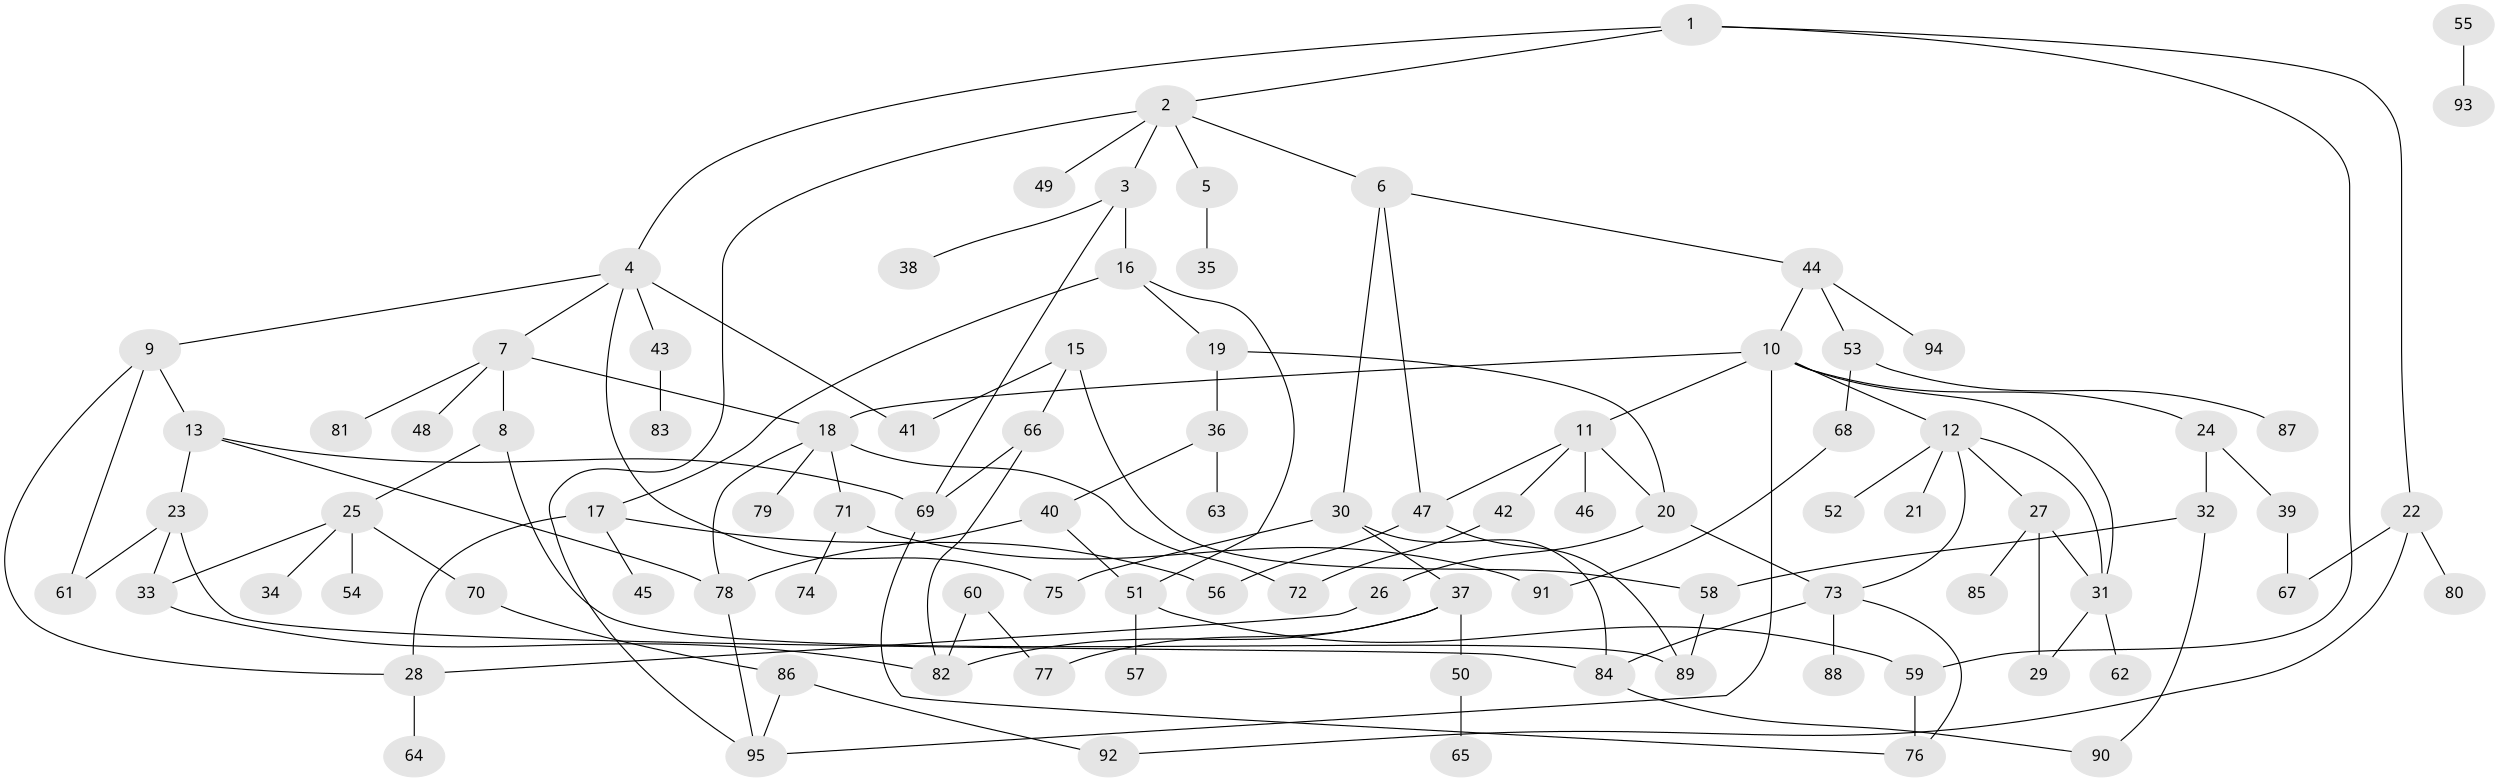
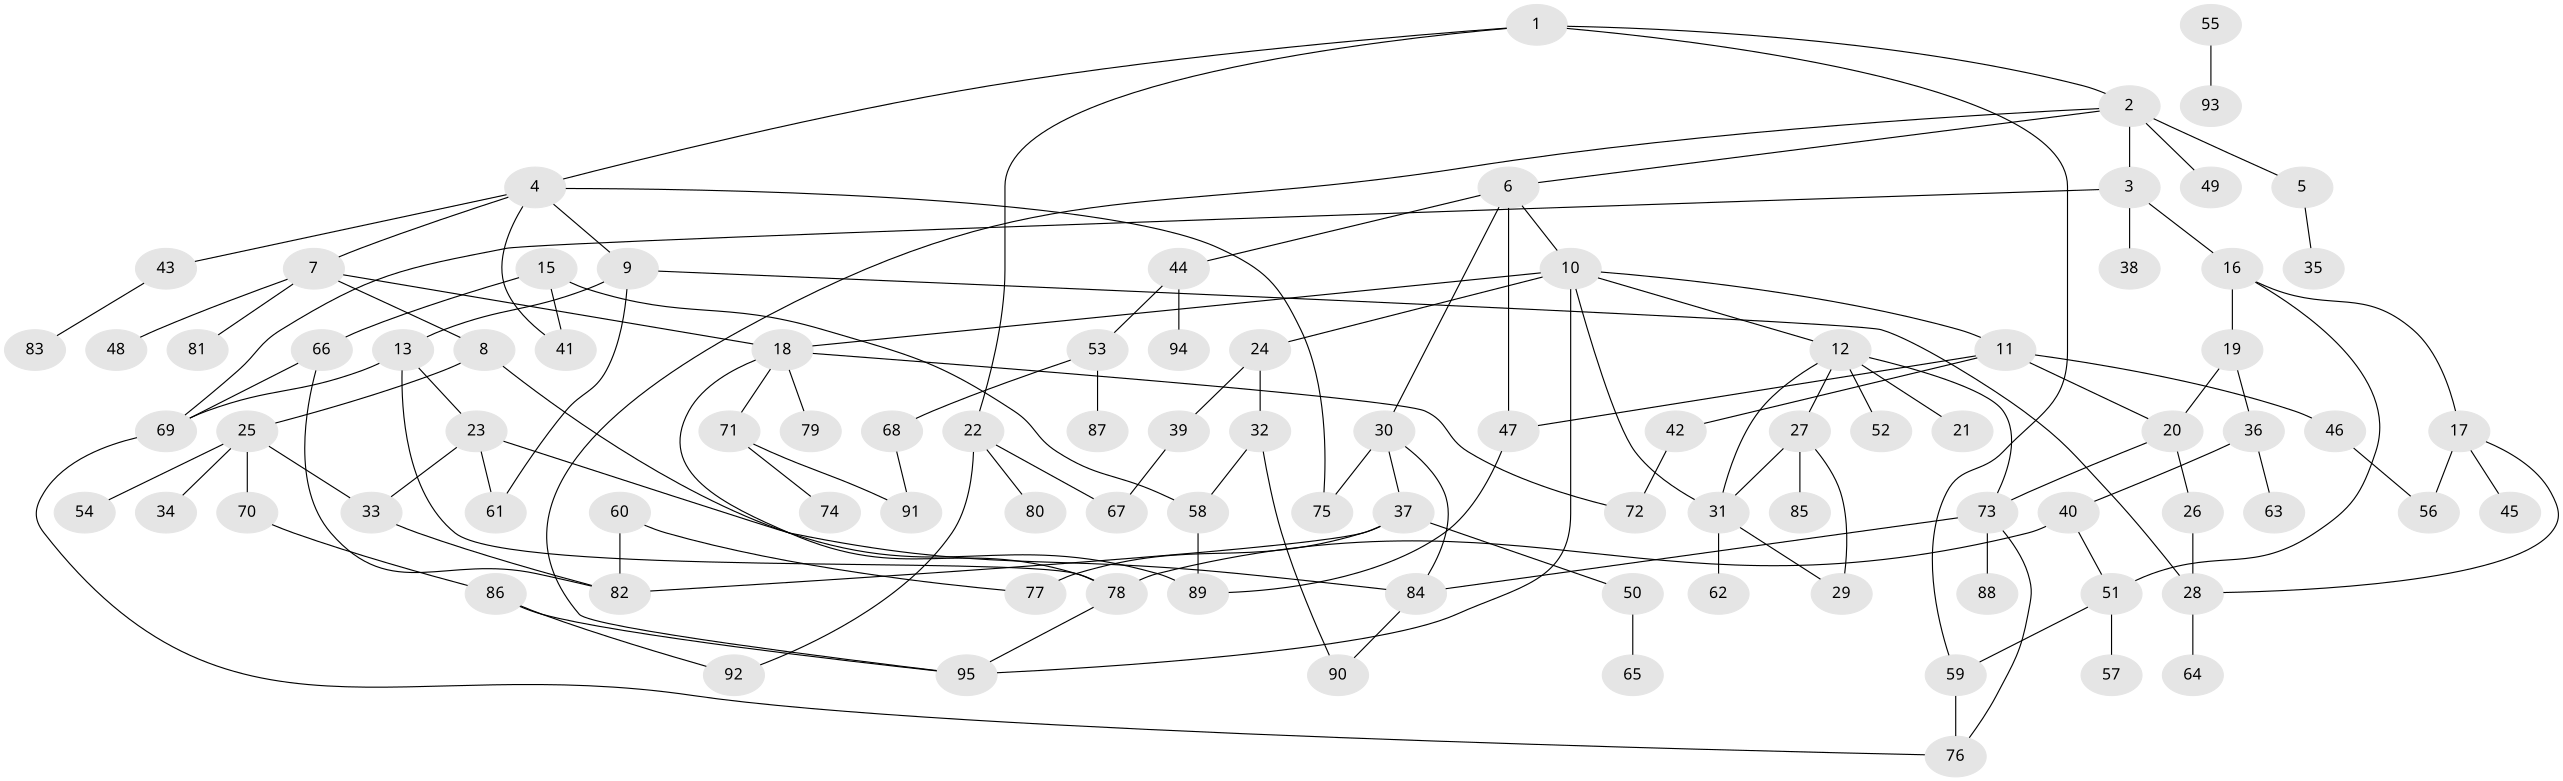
edge "44" -- "10": now "6" -- "10"
edge "47" -- "56": now "46" -- "56"
